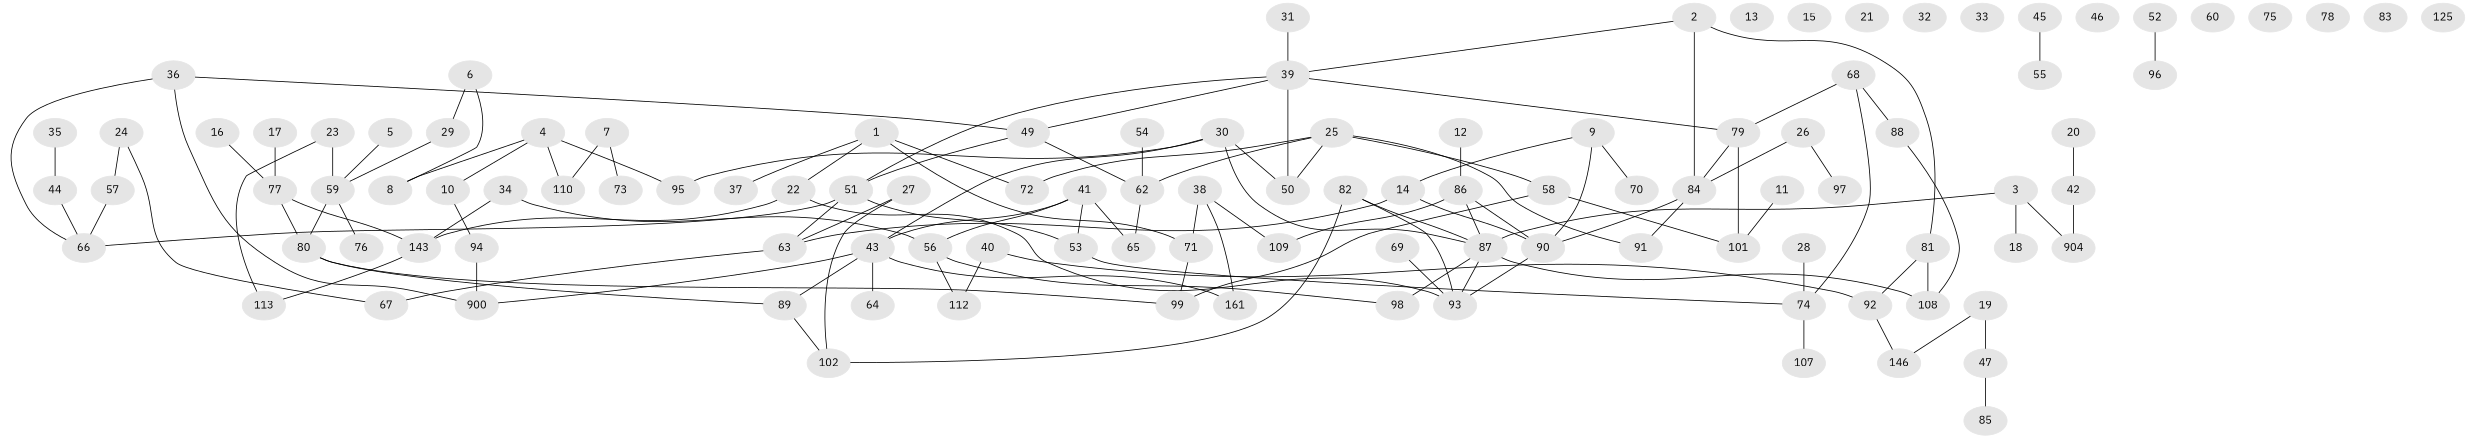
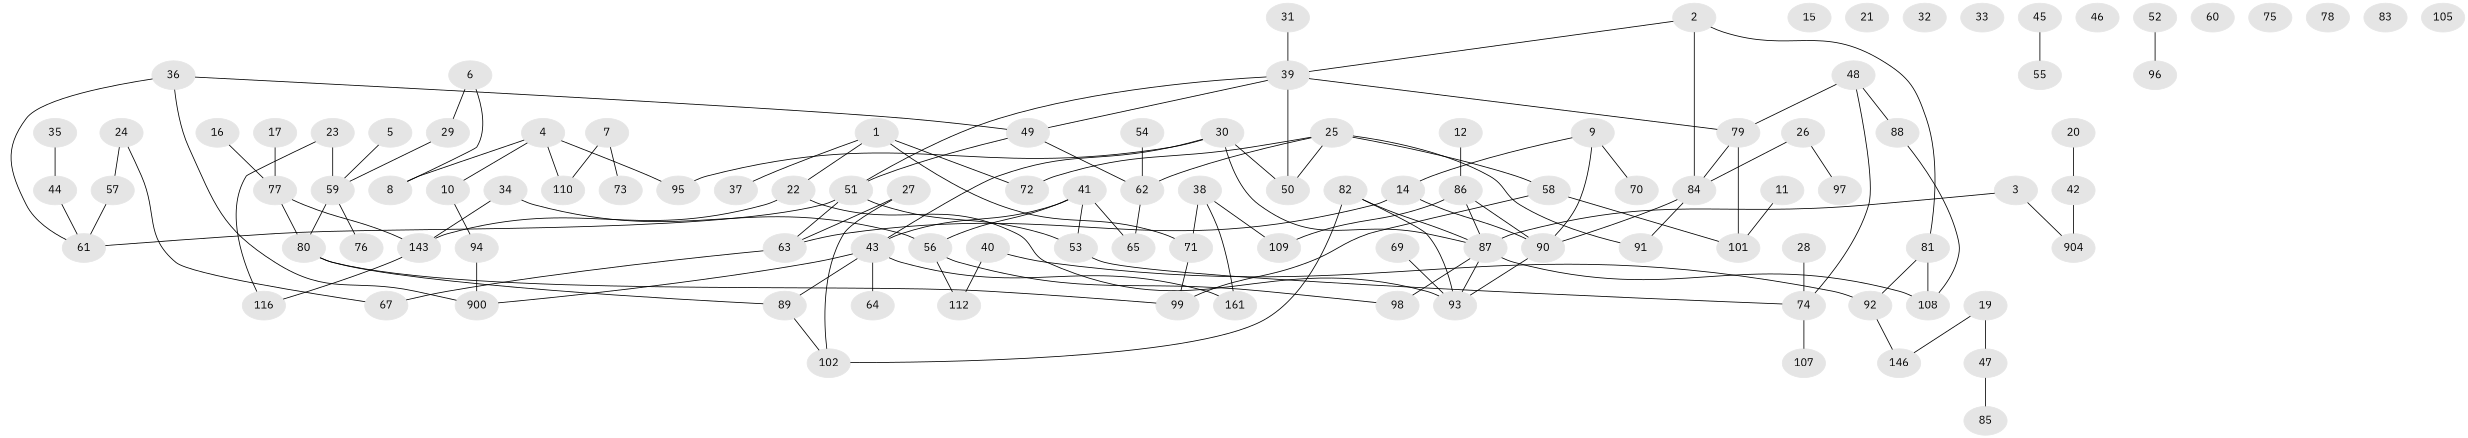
node "13": removed
node "125": label "125" -> "105"
node "68": label "68" -> "48"
node "66": label "66" -> "61"
node "18": removed
node "113": label "113" -> "116"
